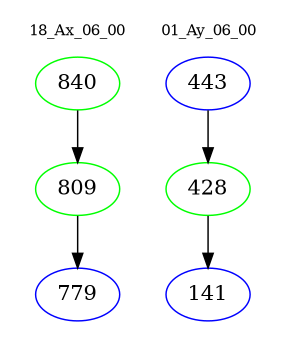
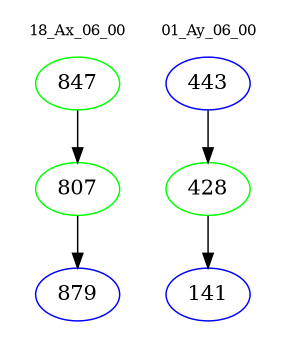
node "840": label "840" -> "847"
node "809": label "809" -> "807"
node "779": label "779" -> "879"
